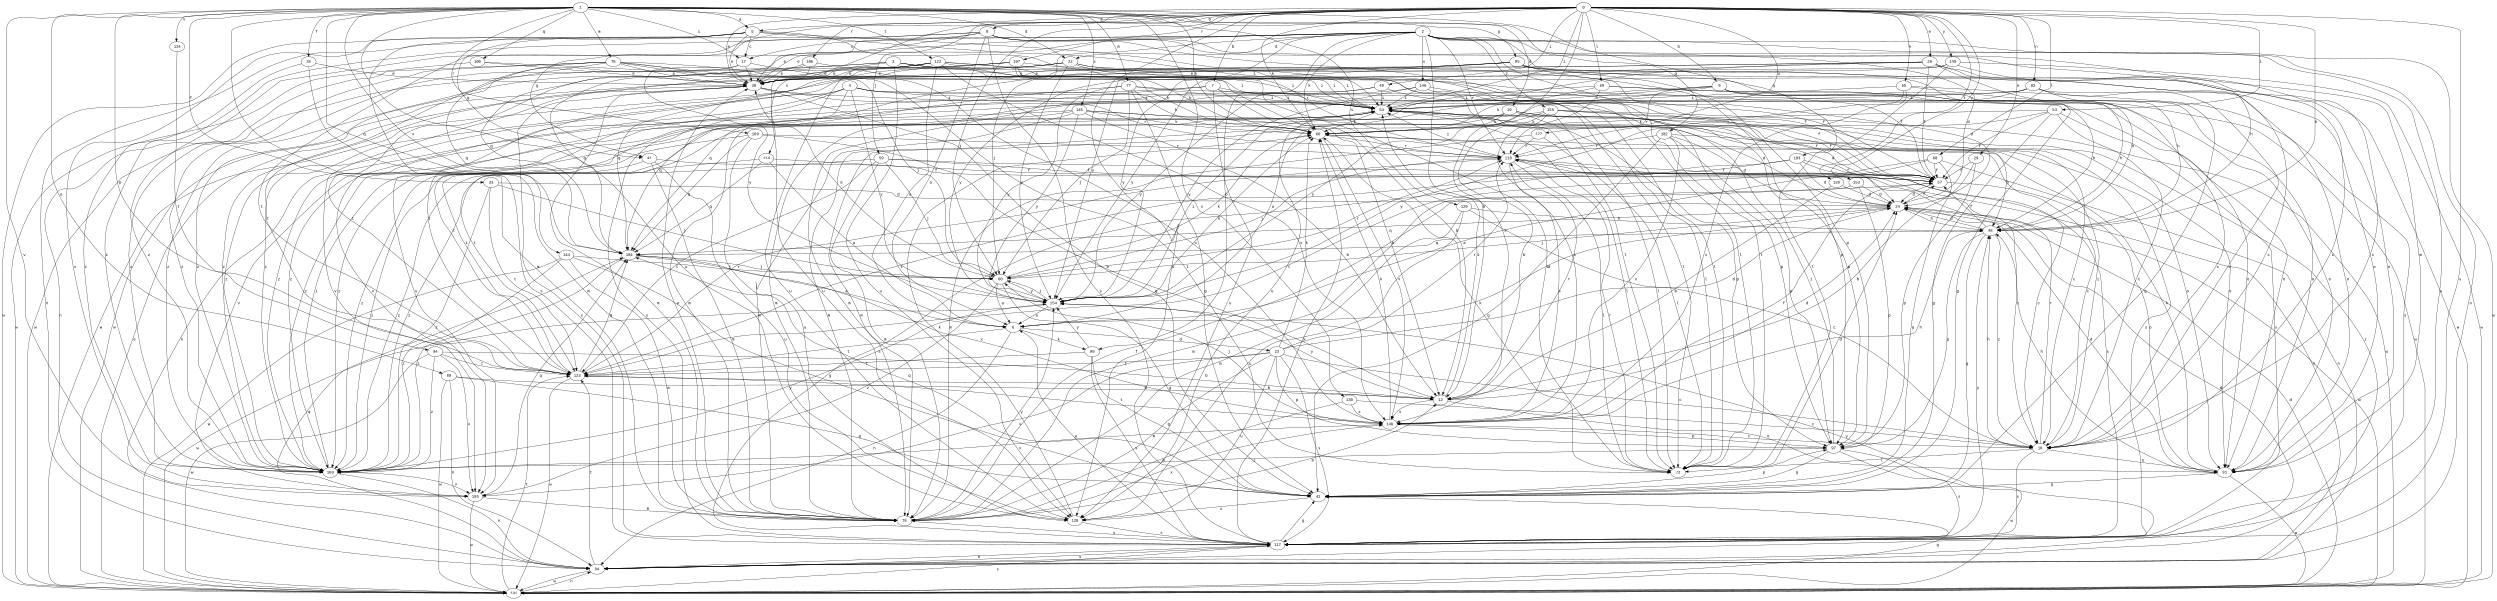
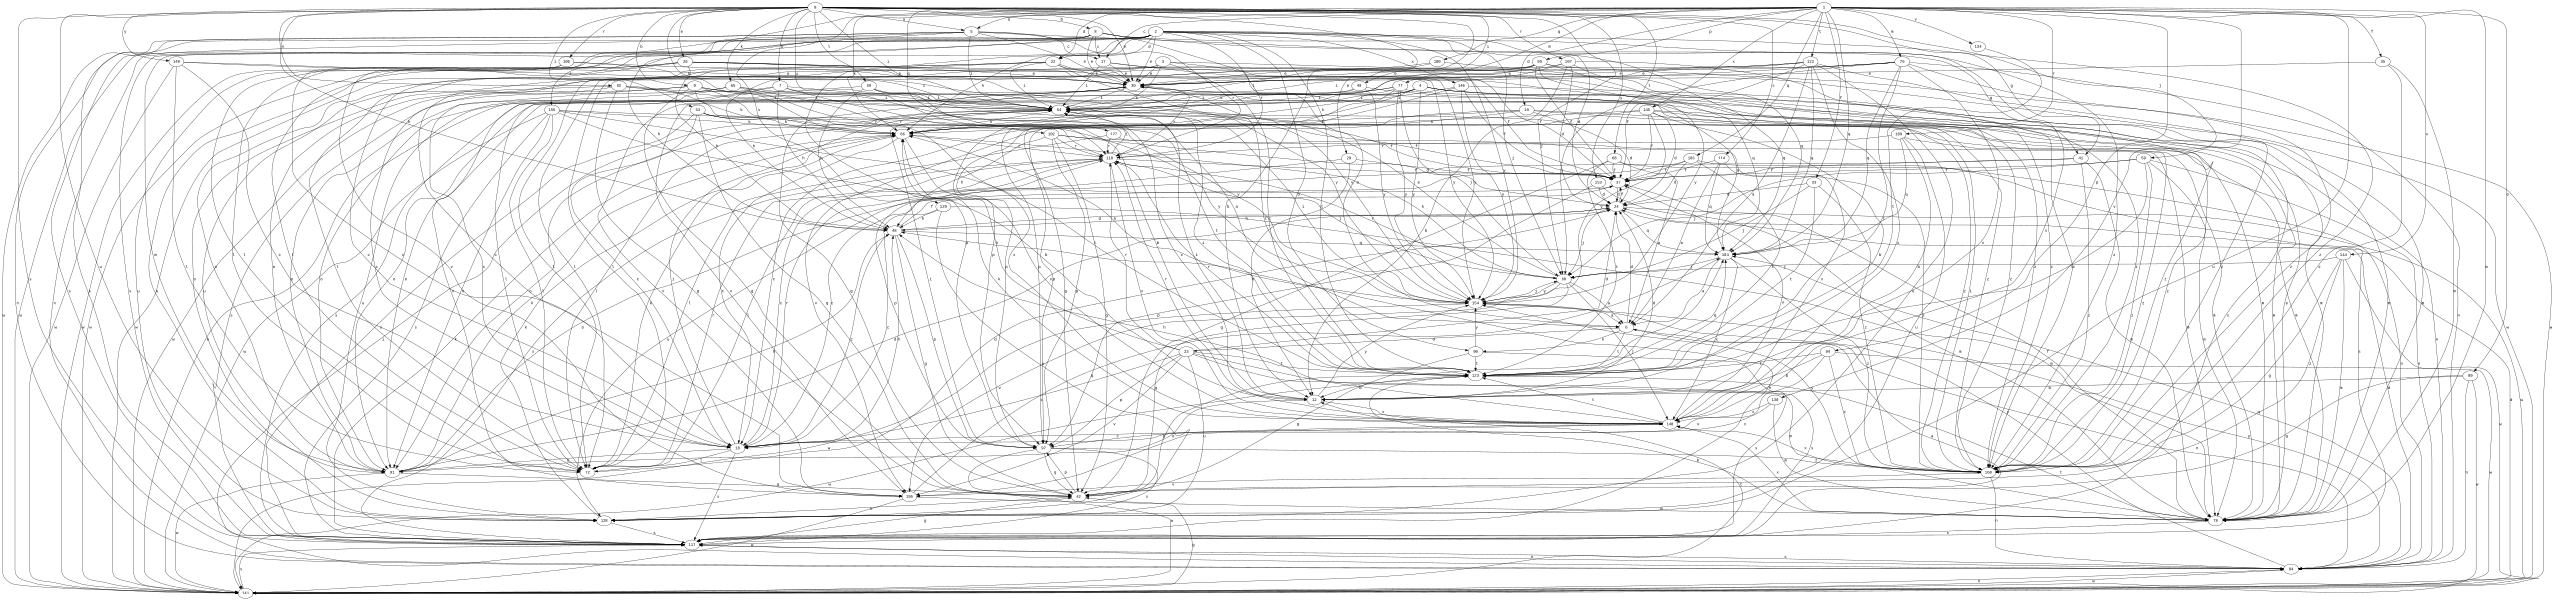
node "120": removed
edge "148" -> "60": reversed
edge "117" -> "48": label "y" -> "h"
